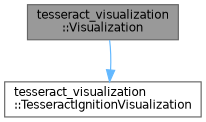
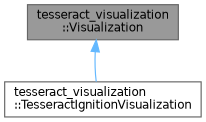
edge "tesseract_visualization ::Visualization" -> "tesseract_visualization ::TesseractIgnitionVisualization": reversed
